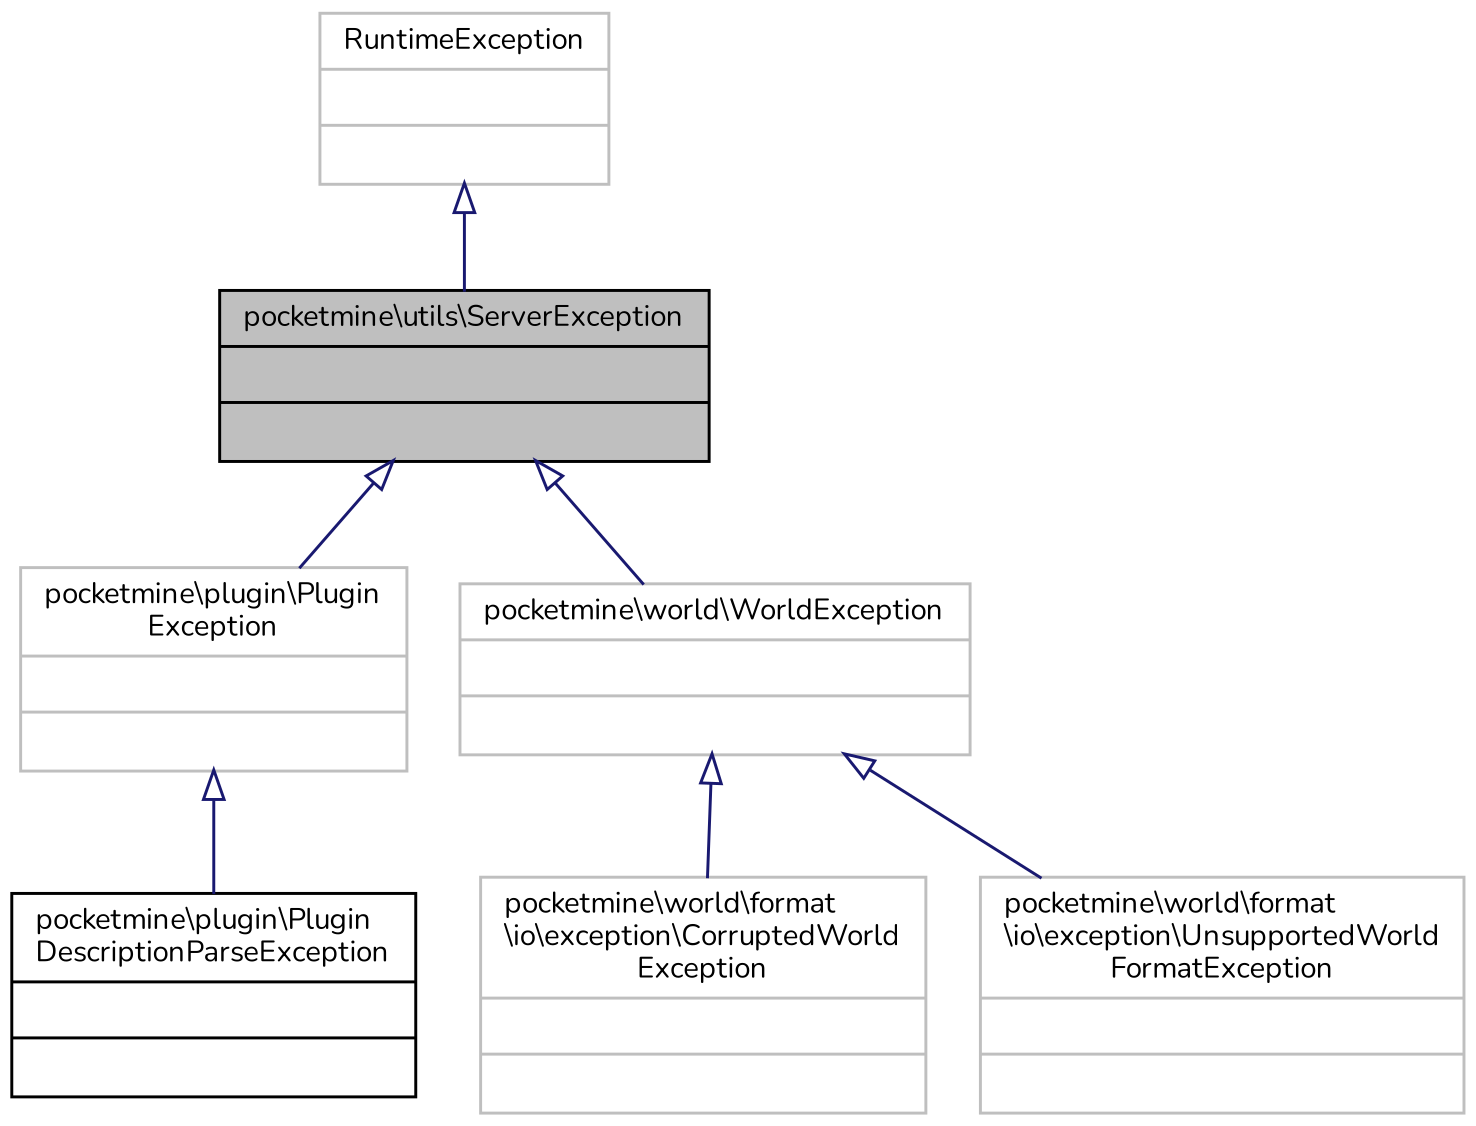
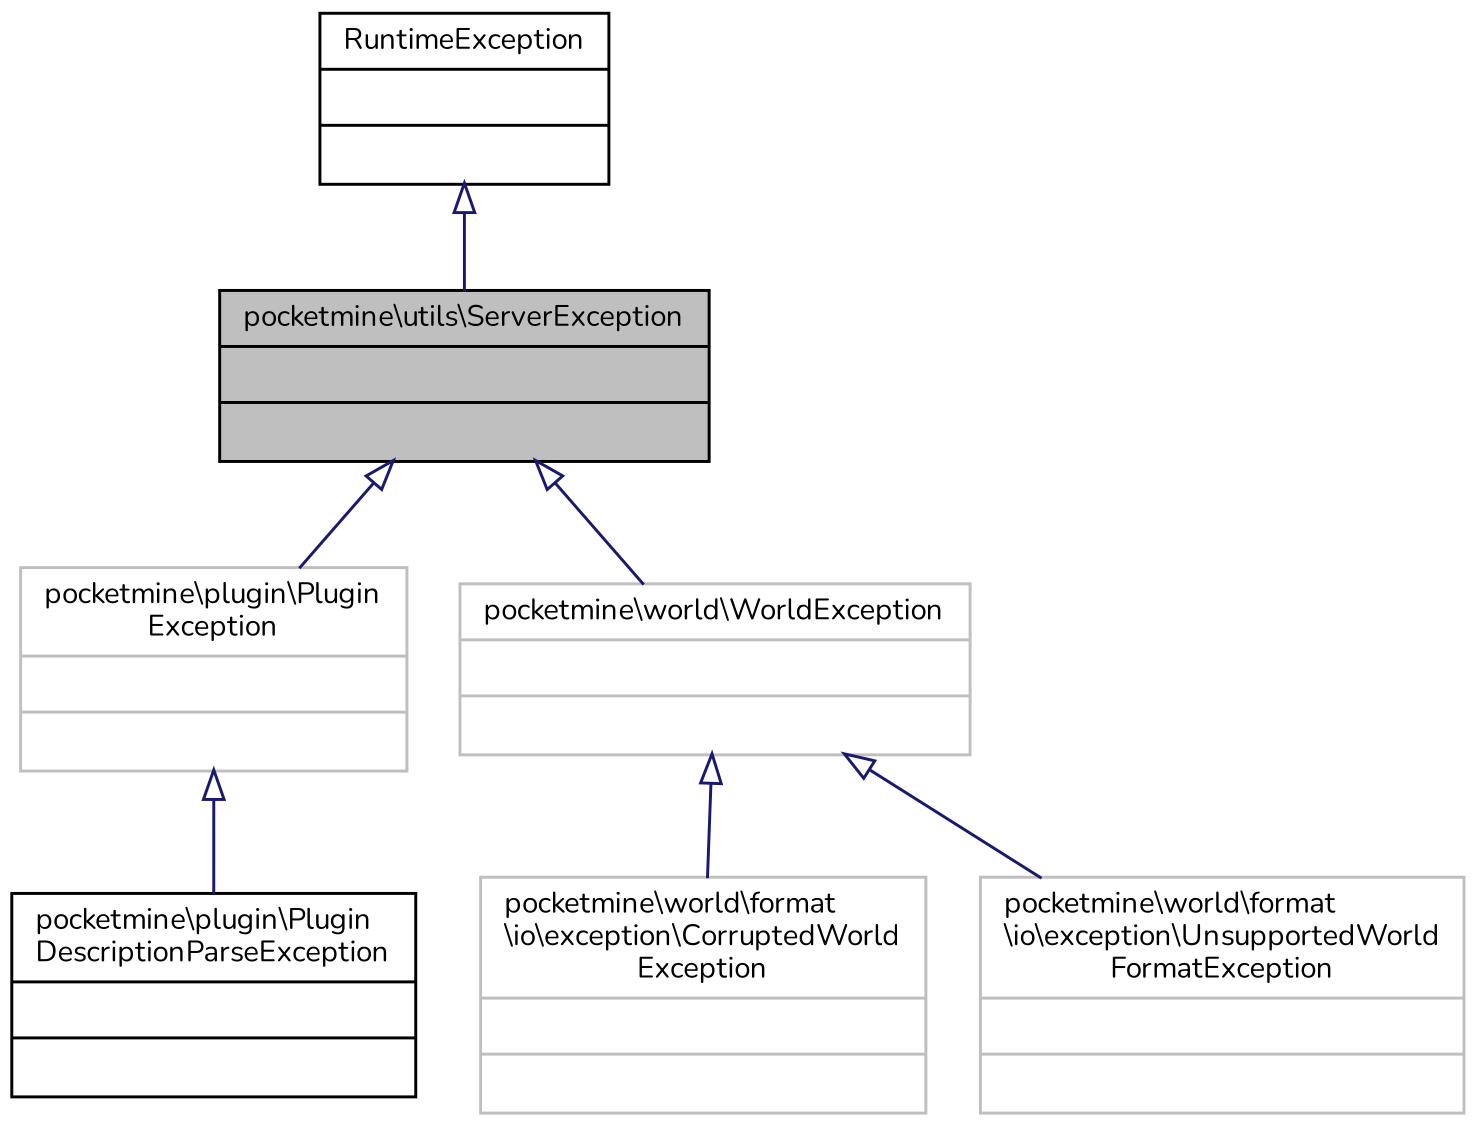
node "RuntimeException": color grey75 -> black
